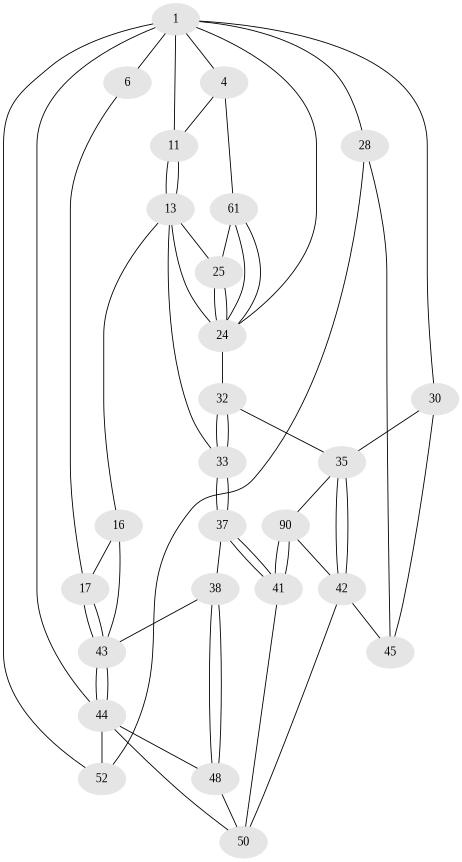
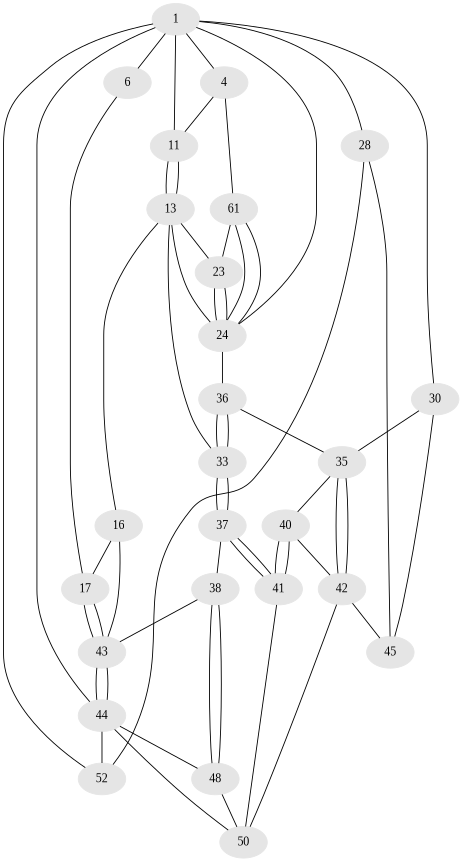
node "25": label "25" -> "23"
node "32": label "32" -> "36"
node "90": label "90" -> "40"
